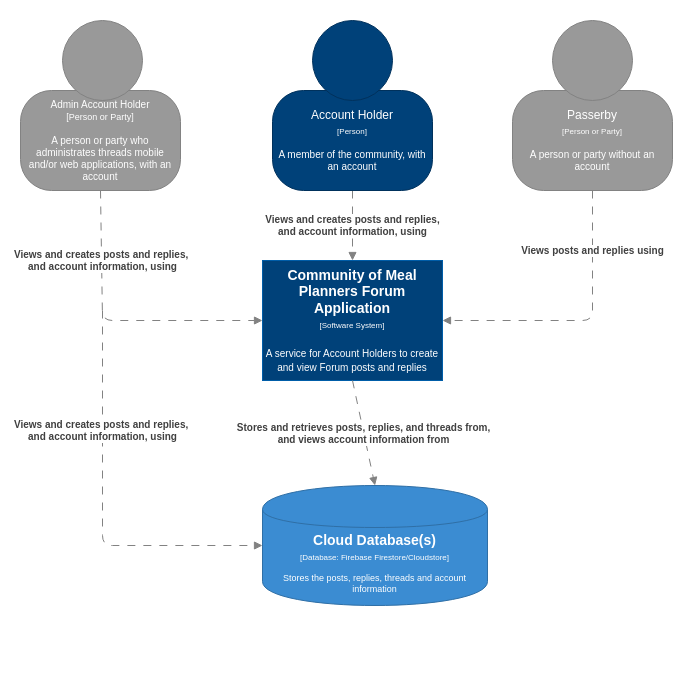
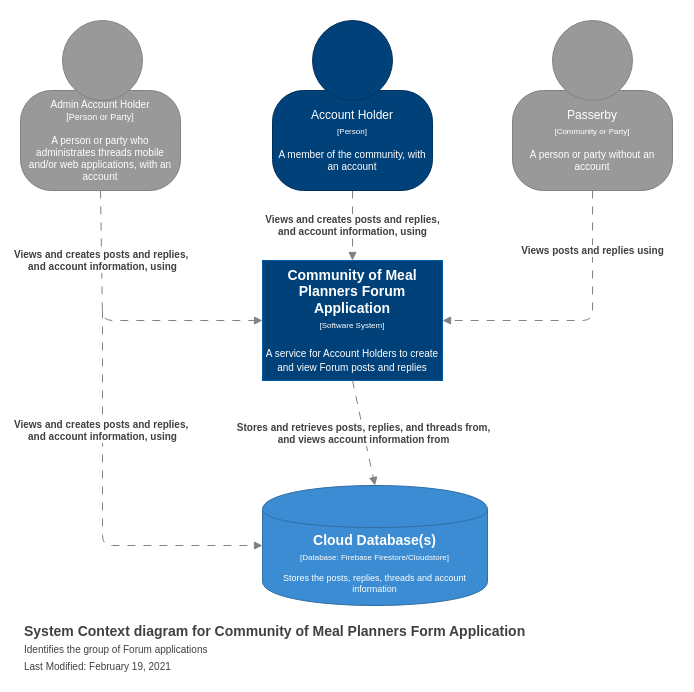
node "Passerby [Person or Party] A person or party without an account": label "Passerby [Person or Party] A person or party without an account" -> "Passerby [Community or Party] A person or party without an account"
node "System Context diagram for Community of Meal Planners Form ApplicationIdentifies the group of Forum applications Last Modified: February 19, 2021": added
